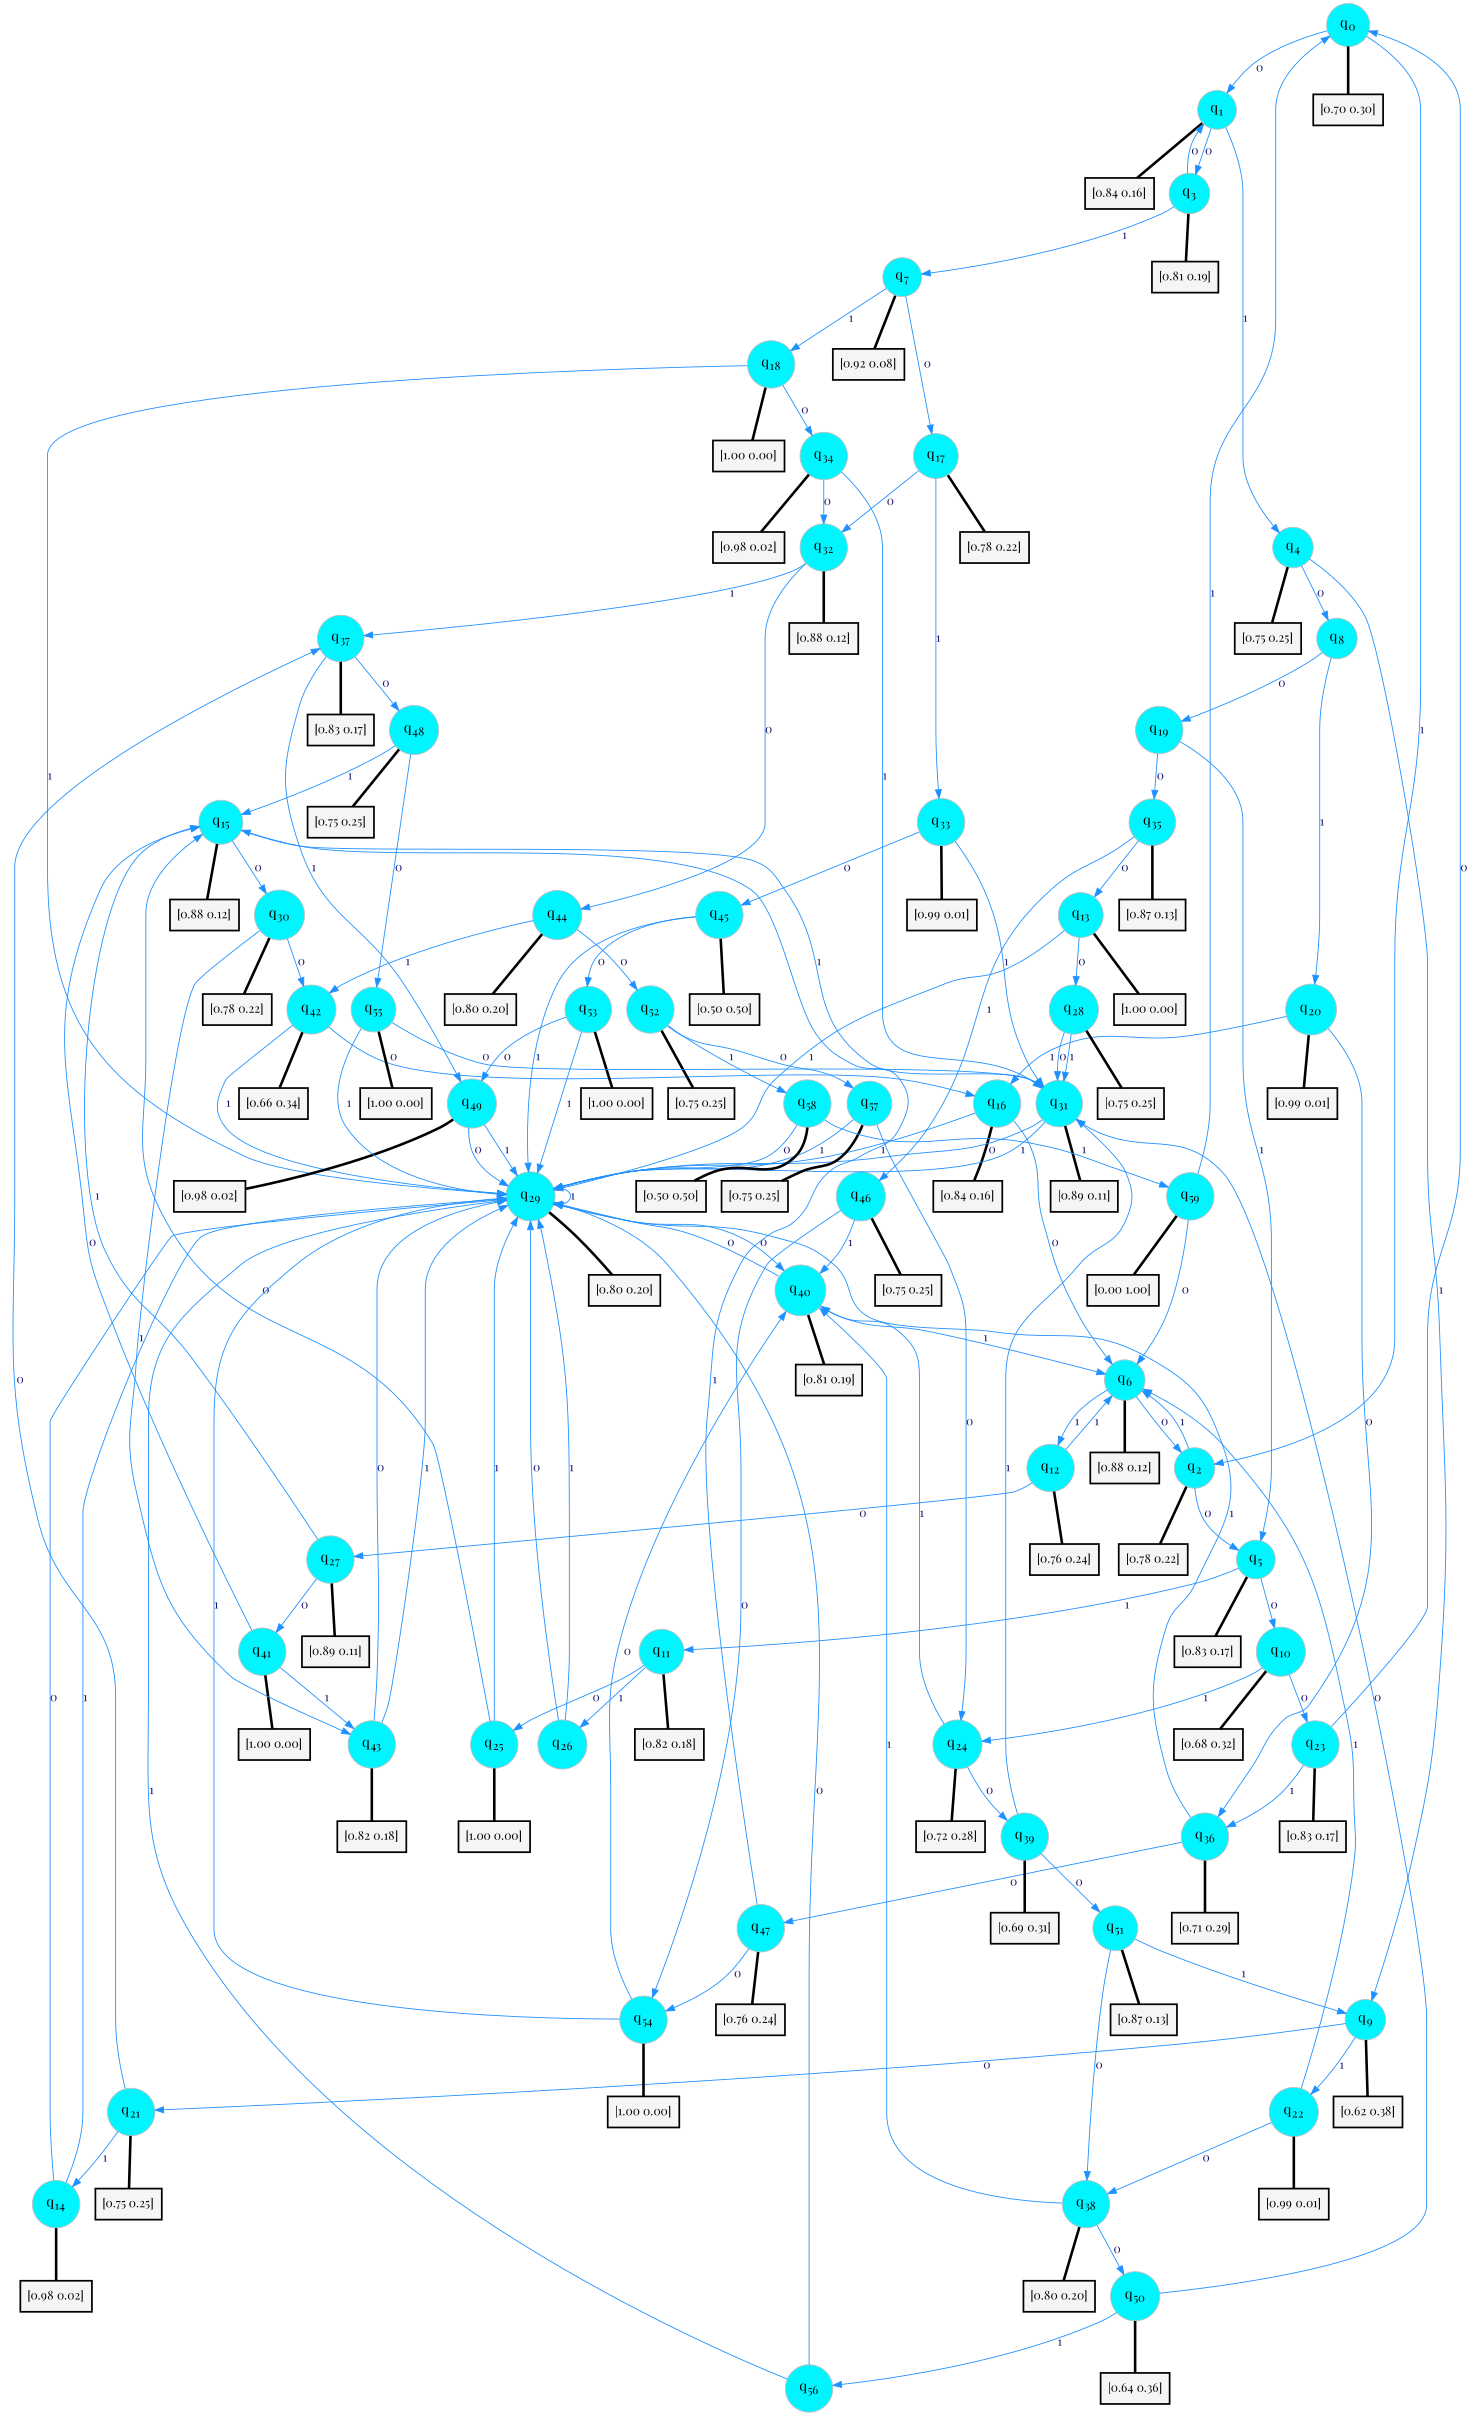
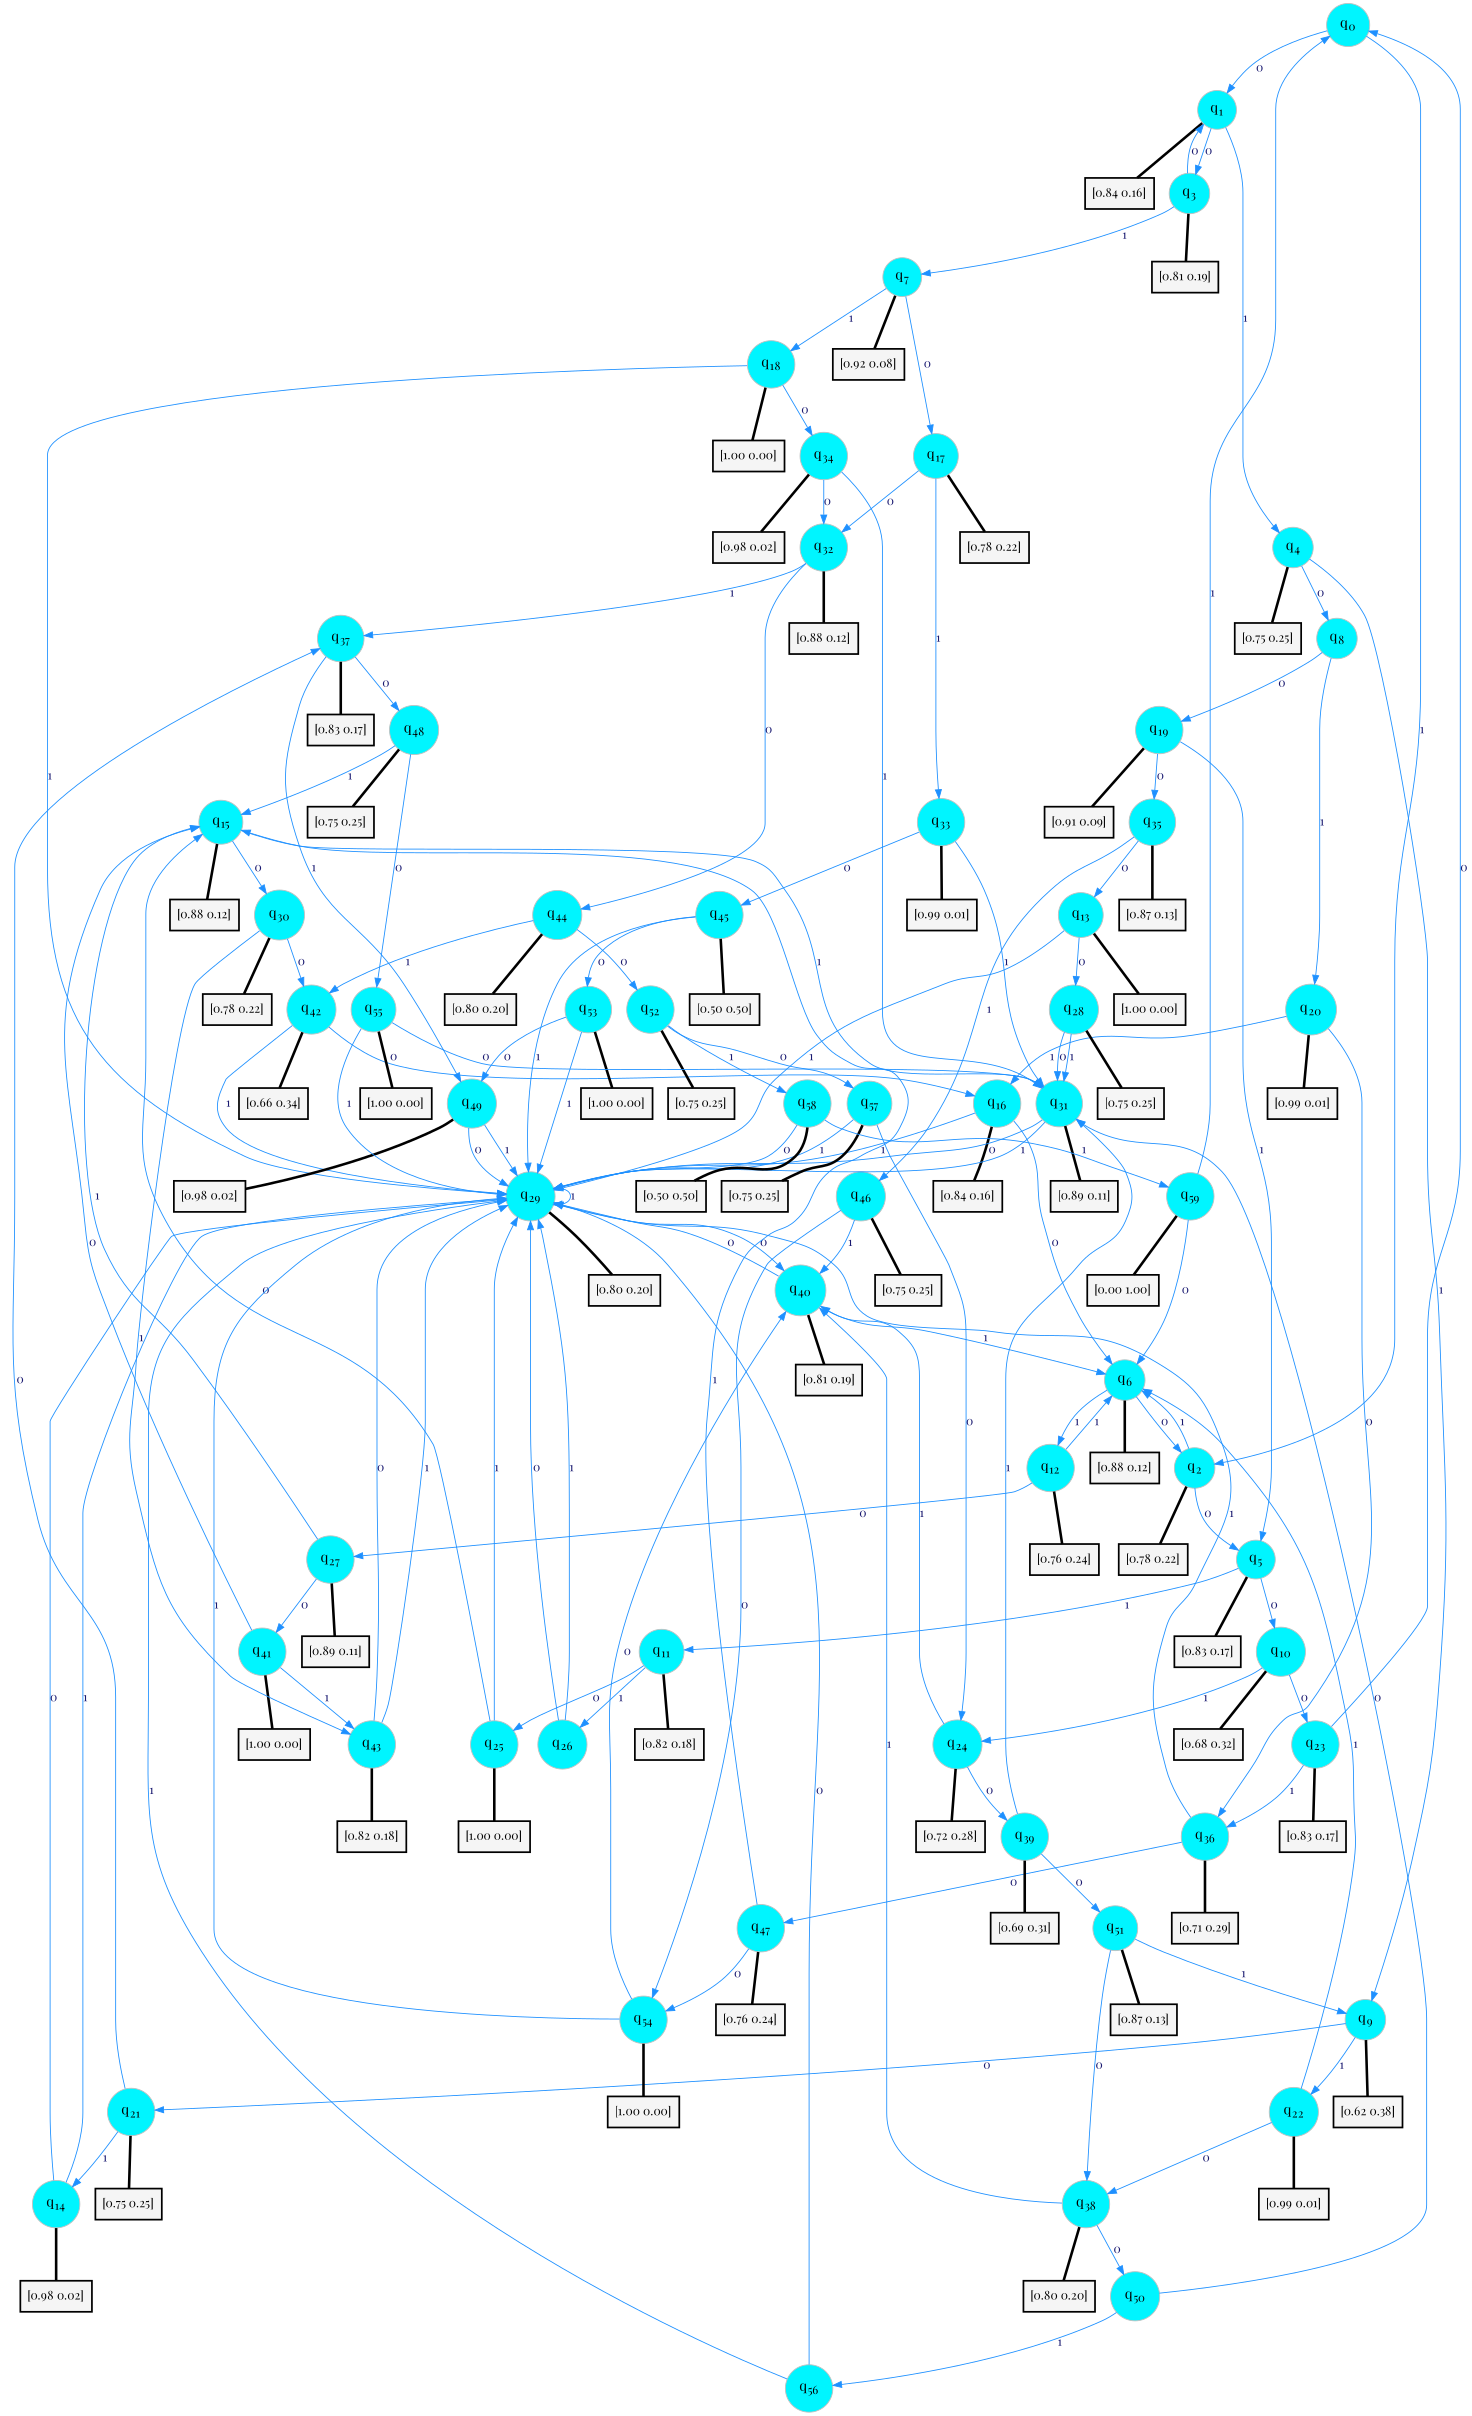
node "[0.70 0.30]": removed
node "[0.91 0.09]": added
node "[0.64 0.36]": removed
